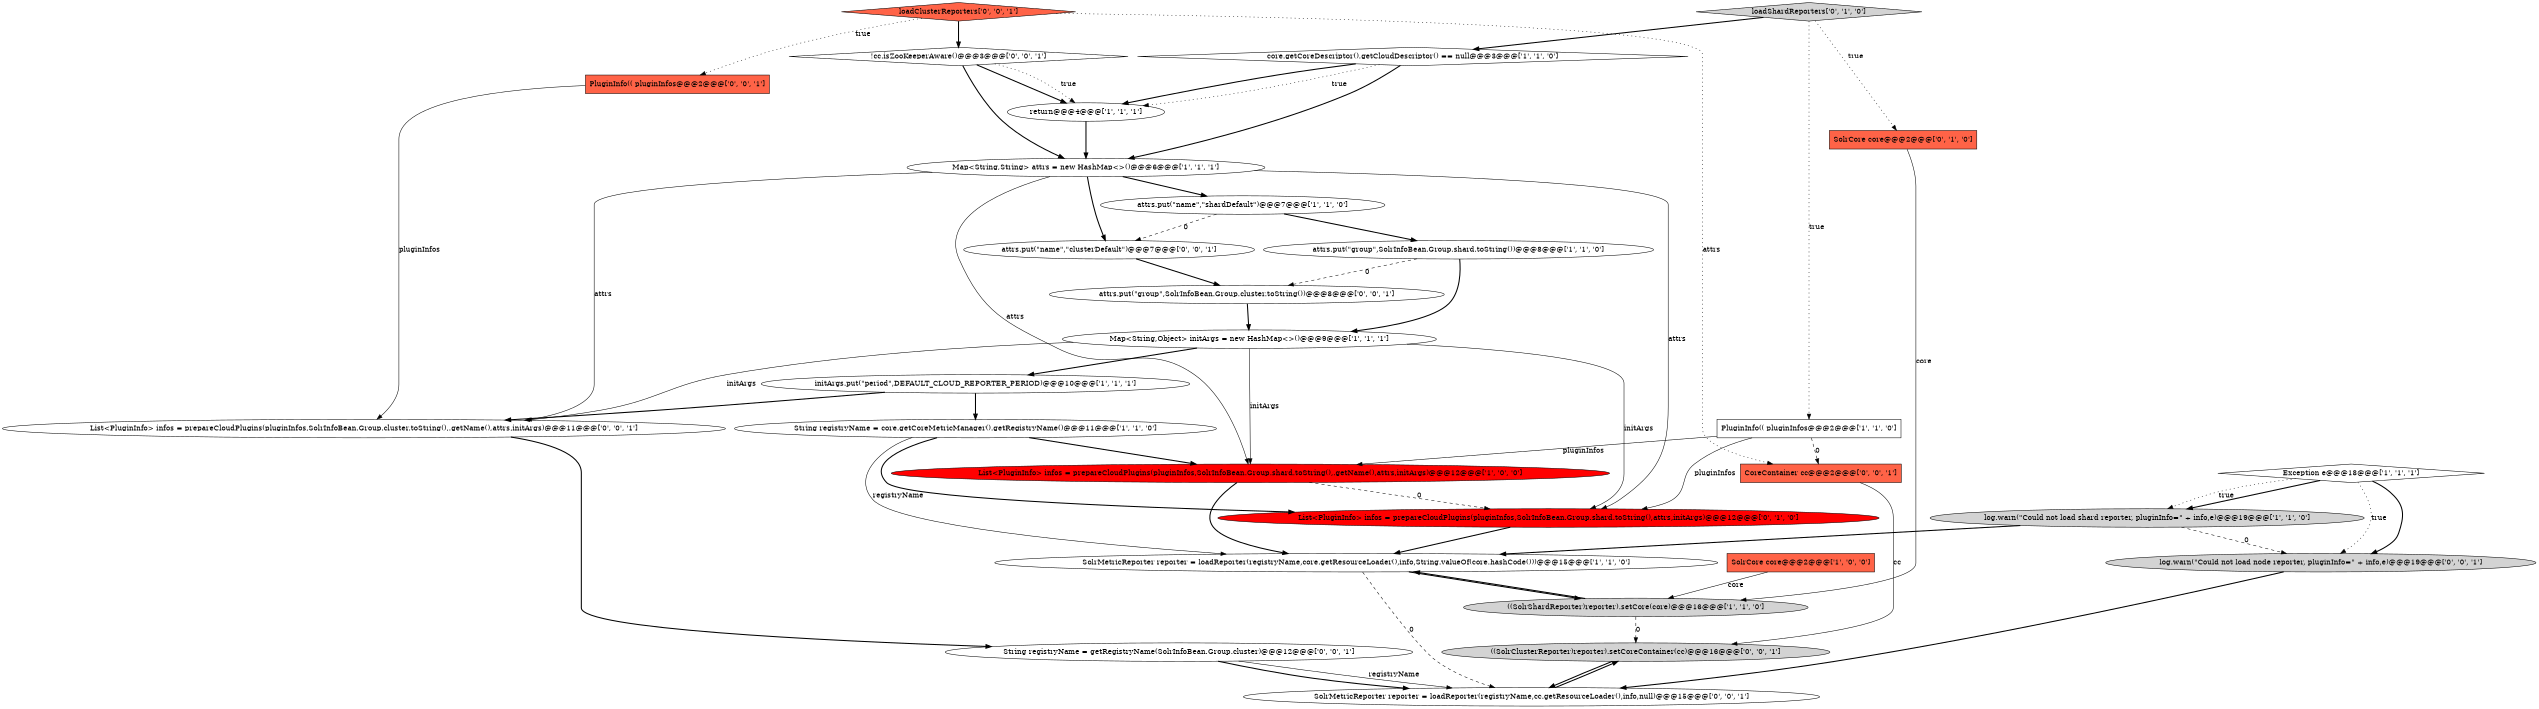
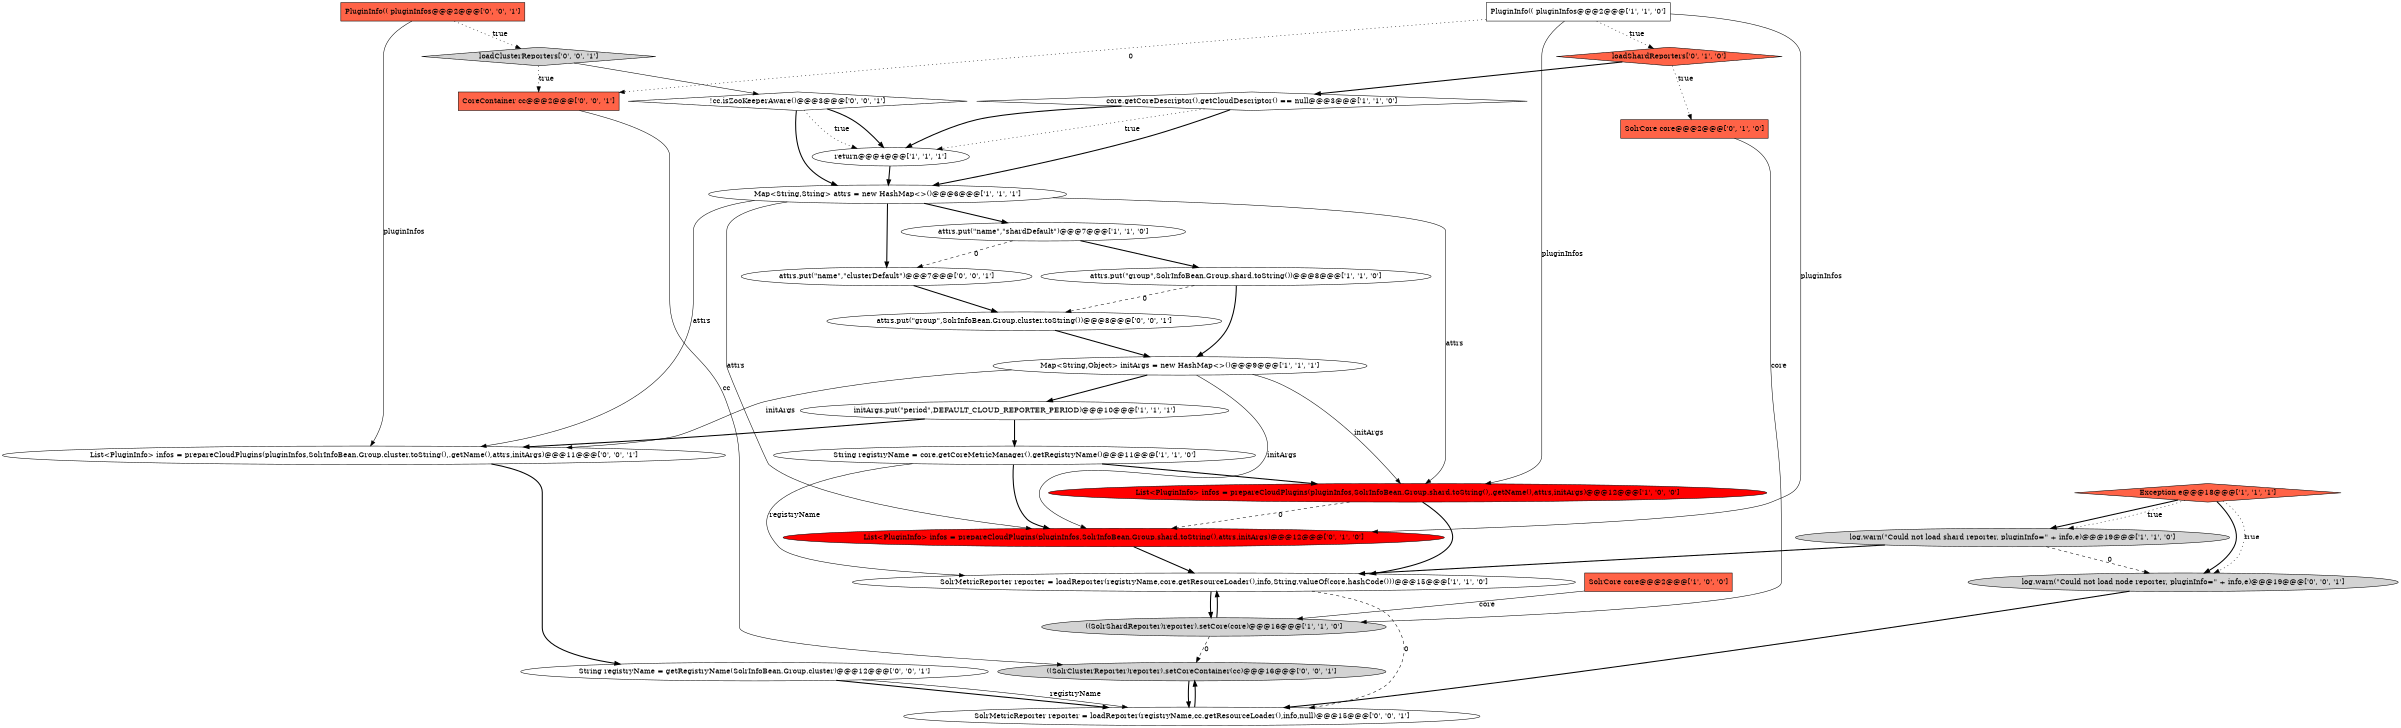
node "loadClusterReporters['0', '0', '1']": fillcolor tomato -> lightgray
node "loadShardReporters['0', '1', '0']": fillcolor lightgray -> tomato
edge "loadClusterReporters['0', '0', '1']" -> "!cc.isZooKeeperAware()@@@3@@@['0', '0', '1']": style bold -> solid
edge "loadClusterReporters['0', '0', '1']" -> "PluginInfo(( pluginInfos@@@2@@@['0', '0', '1']": reversed
edge "loadShardReporters['0', '1', '0']" -> "PluginInfo(( pluginInfos@@@2@@@['1', '1', '0']": reversed
edge "loadClusterReporters['0', '0', '1']" -> "CoreContainer cc@@@2@@@['0', '0', '1']": label "attrs" -> "true"
edge "PluginInfo(( pluginInfos@@@2@@@['1', '1', '0']" -> "CoreContainer cc@@@2@@@['0', '0', '1']": style dashed -> dotted
node "Exception e@@@18@@@['1', '1', '1']": fillcolor white -> tomato
